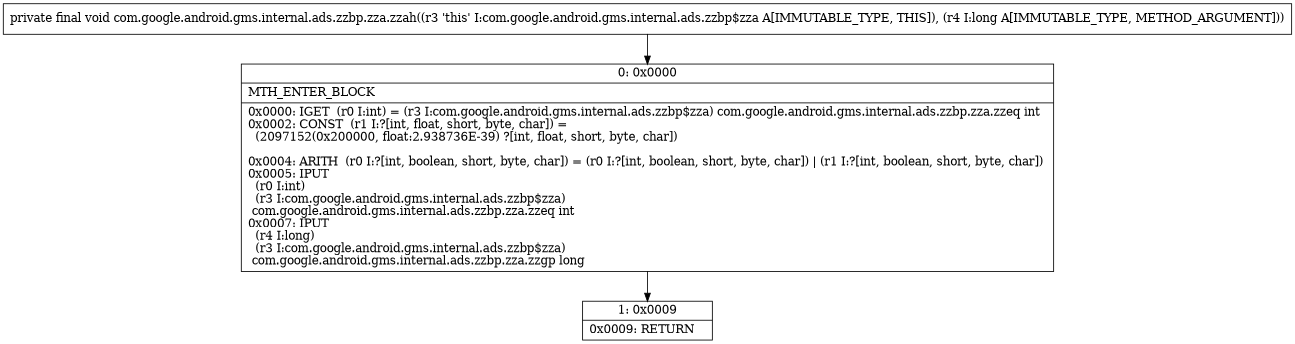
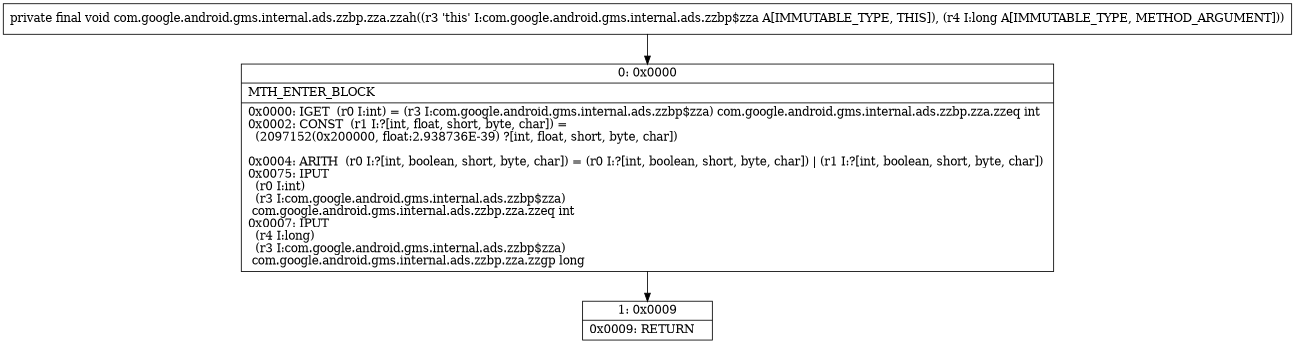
node "0: 0x0000": text "0x0005: IPUT" -> "0x0075: IPUT"
